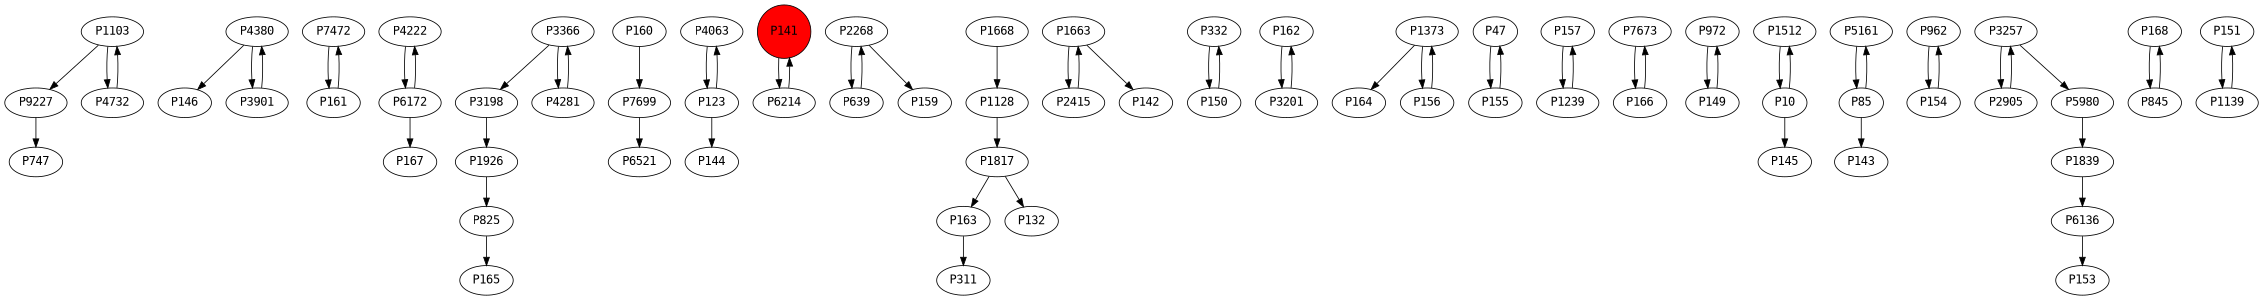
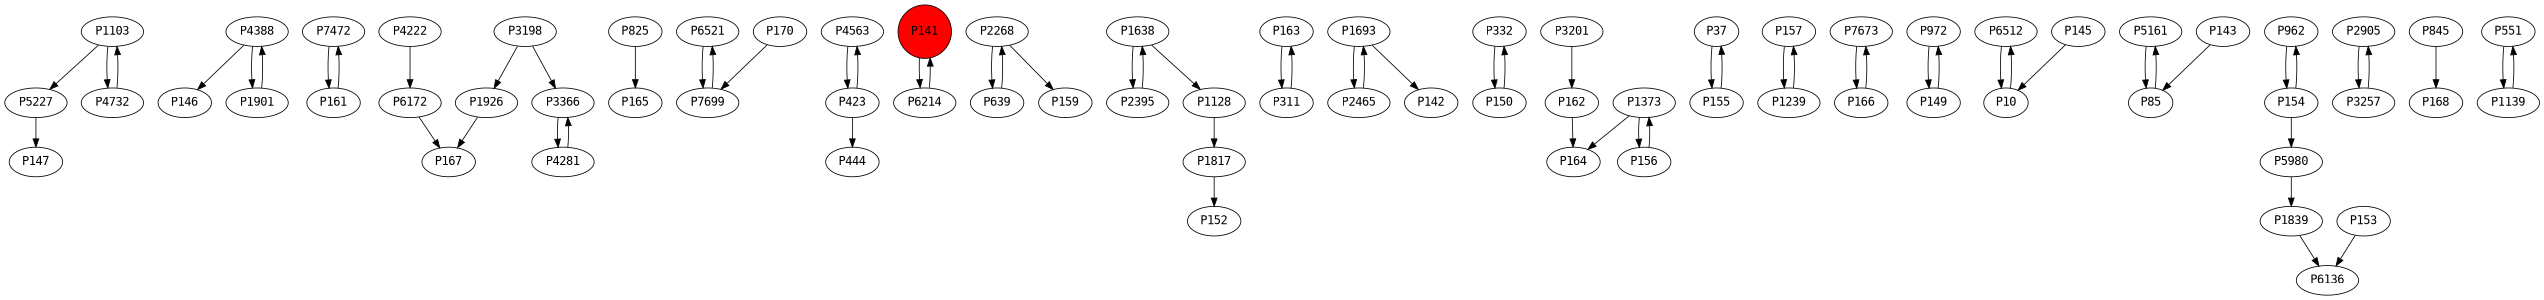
node "P4380": label "P4380" -> "P4388"
node "P160": label "P160" -> "P170"
node "P4063": label "P4063" -> "P4563"
node "P1668": label "P1668" -> "P1638"
node "P1663": label "P1663" -> "P1693"
node "P47": label "P47" -> "P37"
node "P1512": label "P1512" -> "P6512"
node "P151": label "P151" -> "P551"
edge "P6521" -> "P7699": added
edge "P162" -> "P3201": now "P162" -> "P164"
edge "P168" -> "P845": removed
edge "P3366" -> "P3198": reversed
edge "P3257" -> "P5980": now "P154" -> "P5980"
edge "P6172" -> "P4222": removed
node "P9227": label "P9227" -> "P5227"
node "P3901": label "P3901" -> "P1901"
node "P123": label "P123" -> "P423"
node "P2415": label "P2415" -> "P2465"
node "P2395": added
edge "P10" -> "P145": reversed
edge "P85" -> "P143": reversed
node "P747": label "P747" -> "P147"
node "P144": label "P144" -> "P444"
edge "P1926" -> "P825": now "P1926" -> "P167"
edge "P1817" -> "P163": now "P311" -> "P163"
node "P132": label "P132" -> "P152"
edge "P6136" -> "P153": reversed
